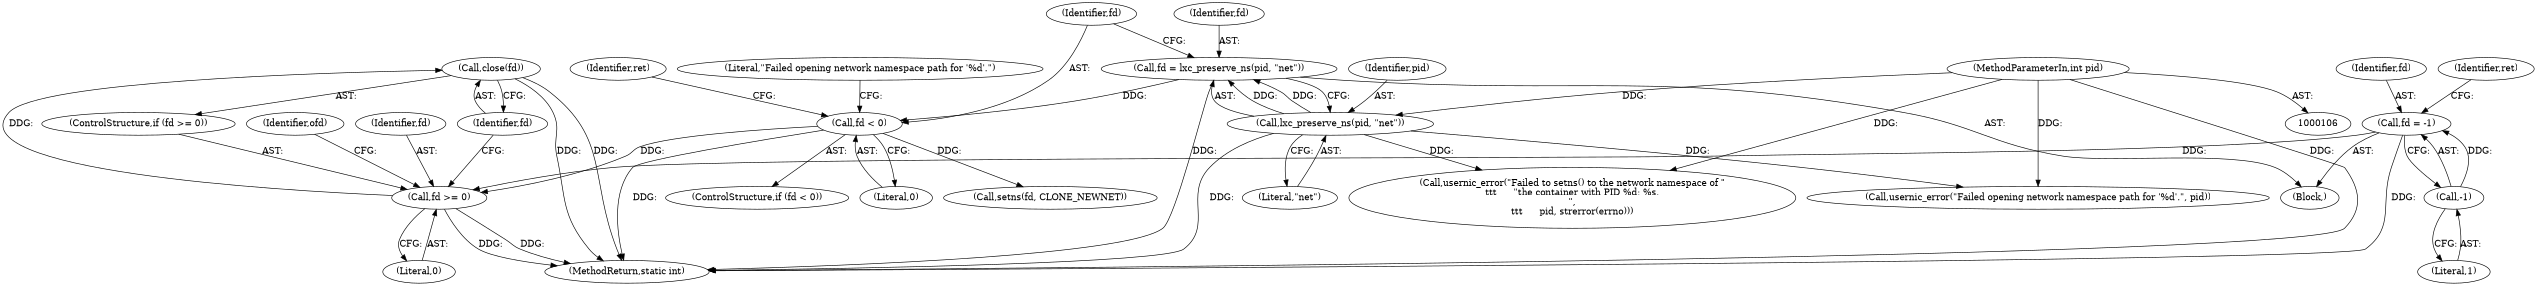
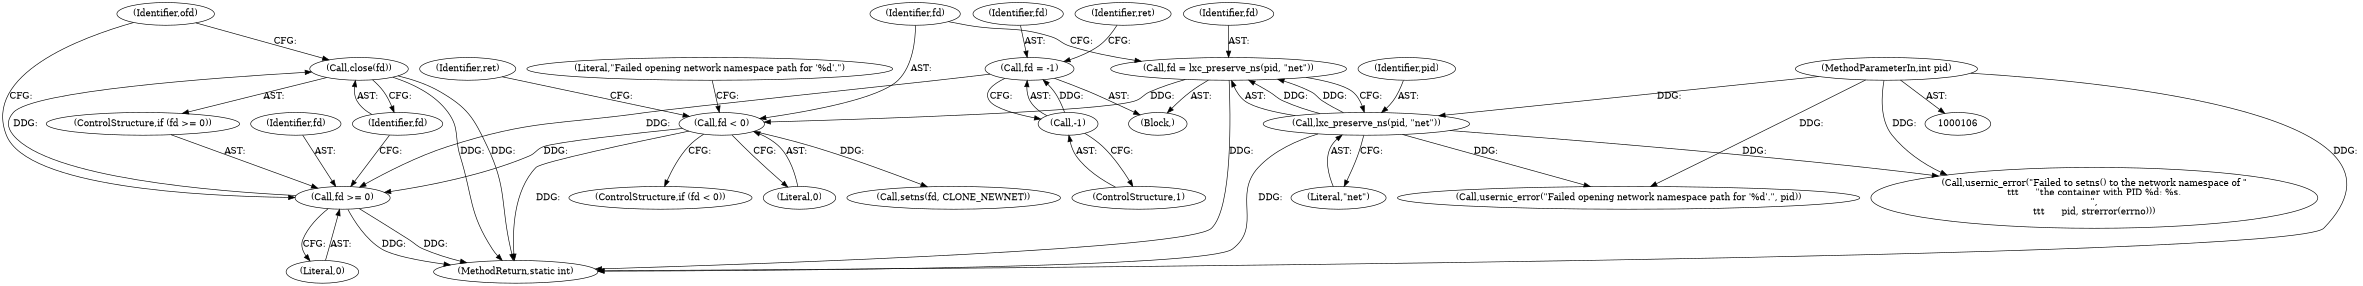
edge "(Identifier,ofd)" -> "(Call,close(fd))": added, label "CFG:"
edge "(Call,fd < 0)" -> "(ControlStructure,if (fd < 0))": label "AST: " -> "CFG: "
edge "(Call,fd = -1)" -> "(MethodReturn,static int)": removed, label "DDG:"
node "(Literal,1)": label "(Literal,1)" -> "(ControlStructure,1)"
